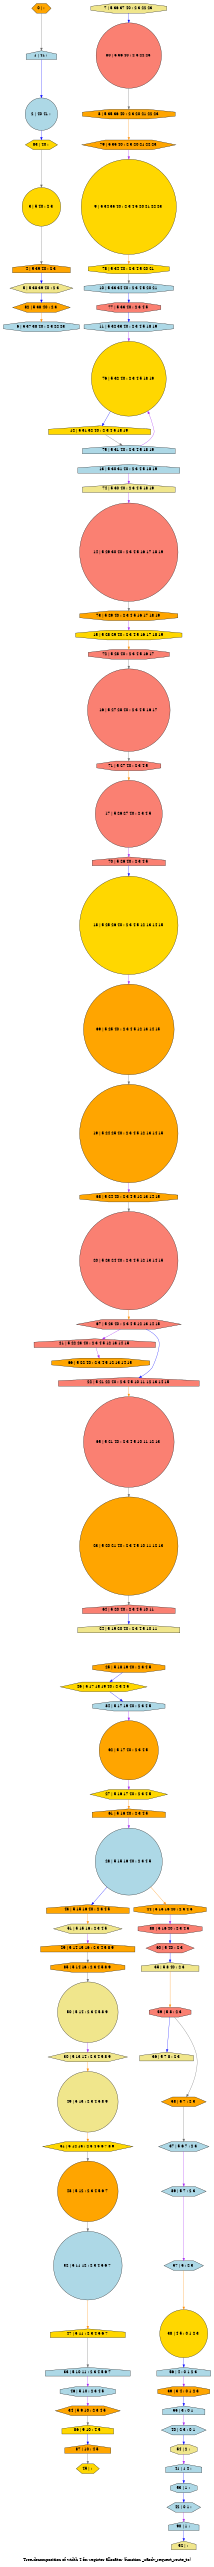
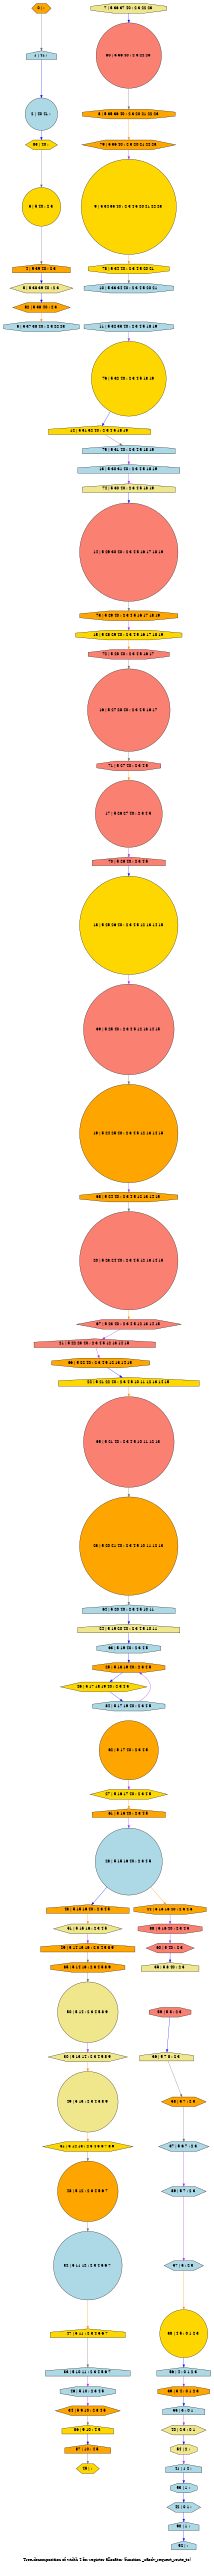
node "77 | 5 33 40 : 2 3 4 5": removed
edge "75 | 5 31 40 : 2 3 4 5 18 19" -> "76 | 5 32 40 : 2 3 4 5 18 19": now "75 | 5 31 40 : 2 3 4 5 18 19" -> "13 | 5 30 31 40 : 2 3 4 5 18 19"
edge "74 | 5 30 40 : 2 3 4 5 18 19" -> "14 | 5 29 30 40 : 2 3 4 5 16 17 18 19": color purple -> blue
node "69 | 5 25 40 : 2 3 4 5 12 13 14 15": fillcolor orange -> salmon
edge "67 | 5 23 40 : 2 3 4 5 12 13 14 15" -> "22 | 5 21 22 40 : 2 3 4 5 10 11 12 13 14 15": now "66 | 5 22 40 : 2 3 4 5 12 13 14 15" -> "22 | 5 21 22 40 : 2 3 4 5 10 11 12 13 14 15"
node "22 | 5 21 22 40 : 2 3 4 5 10 11 12 13 14 15": fillcolor salmon -> gold
node "64 | 5 20 40 : 2 3 4 5 10 11": fillcolor salmon -> lightblue
node "63 | 5 19 40 : 2 3 4 5": added
edge "84 | 5 17 19 40 : 2 3 4 5" -> "62 | 5 17 40 : 2 3 4 5": now "84 | 5 17 19 40 : 2 3 4 5" -> "25 | 5 18 19 40 : 2 3 4 5"
edge "88 | 5 16 40 : 2 3 4 5" -> "60 | 5 40 : 2 3": color blue -> purple
edge "35 | 5 8 40 : 2 3" -> "59 | 5 8 : 2 3": removed
edge "59 | 5 8 : 2 3" -> "58 | 5 7 : 2 3": now "36 | 5 7 8 : 2 3" -> "58 | 5 7 : 2 3"
node "40 | 2 3 : 0 1": fillcolor lightblue -> khaki
edge "42 | 0 1 :" -> "90 | 1 :": color purple -> blue
node "52 | :": fillcolor khaki -> lightblue
